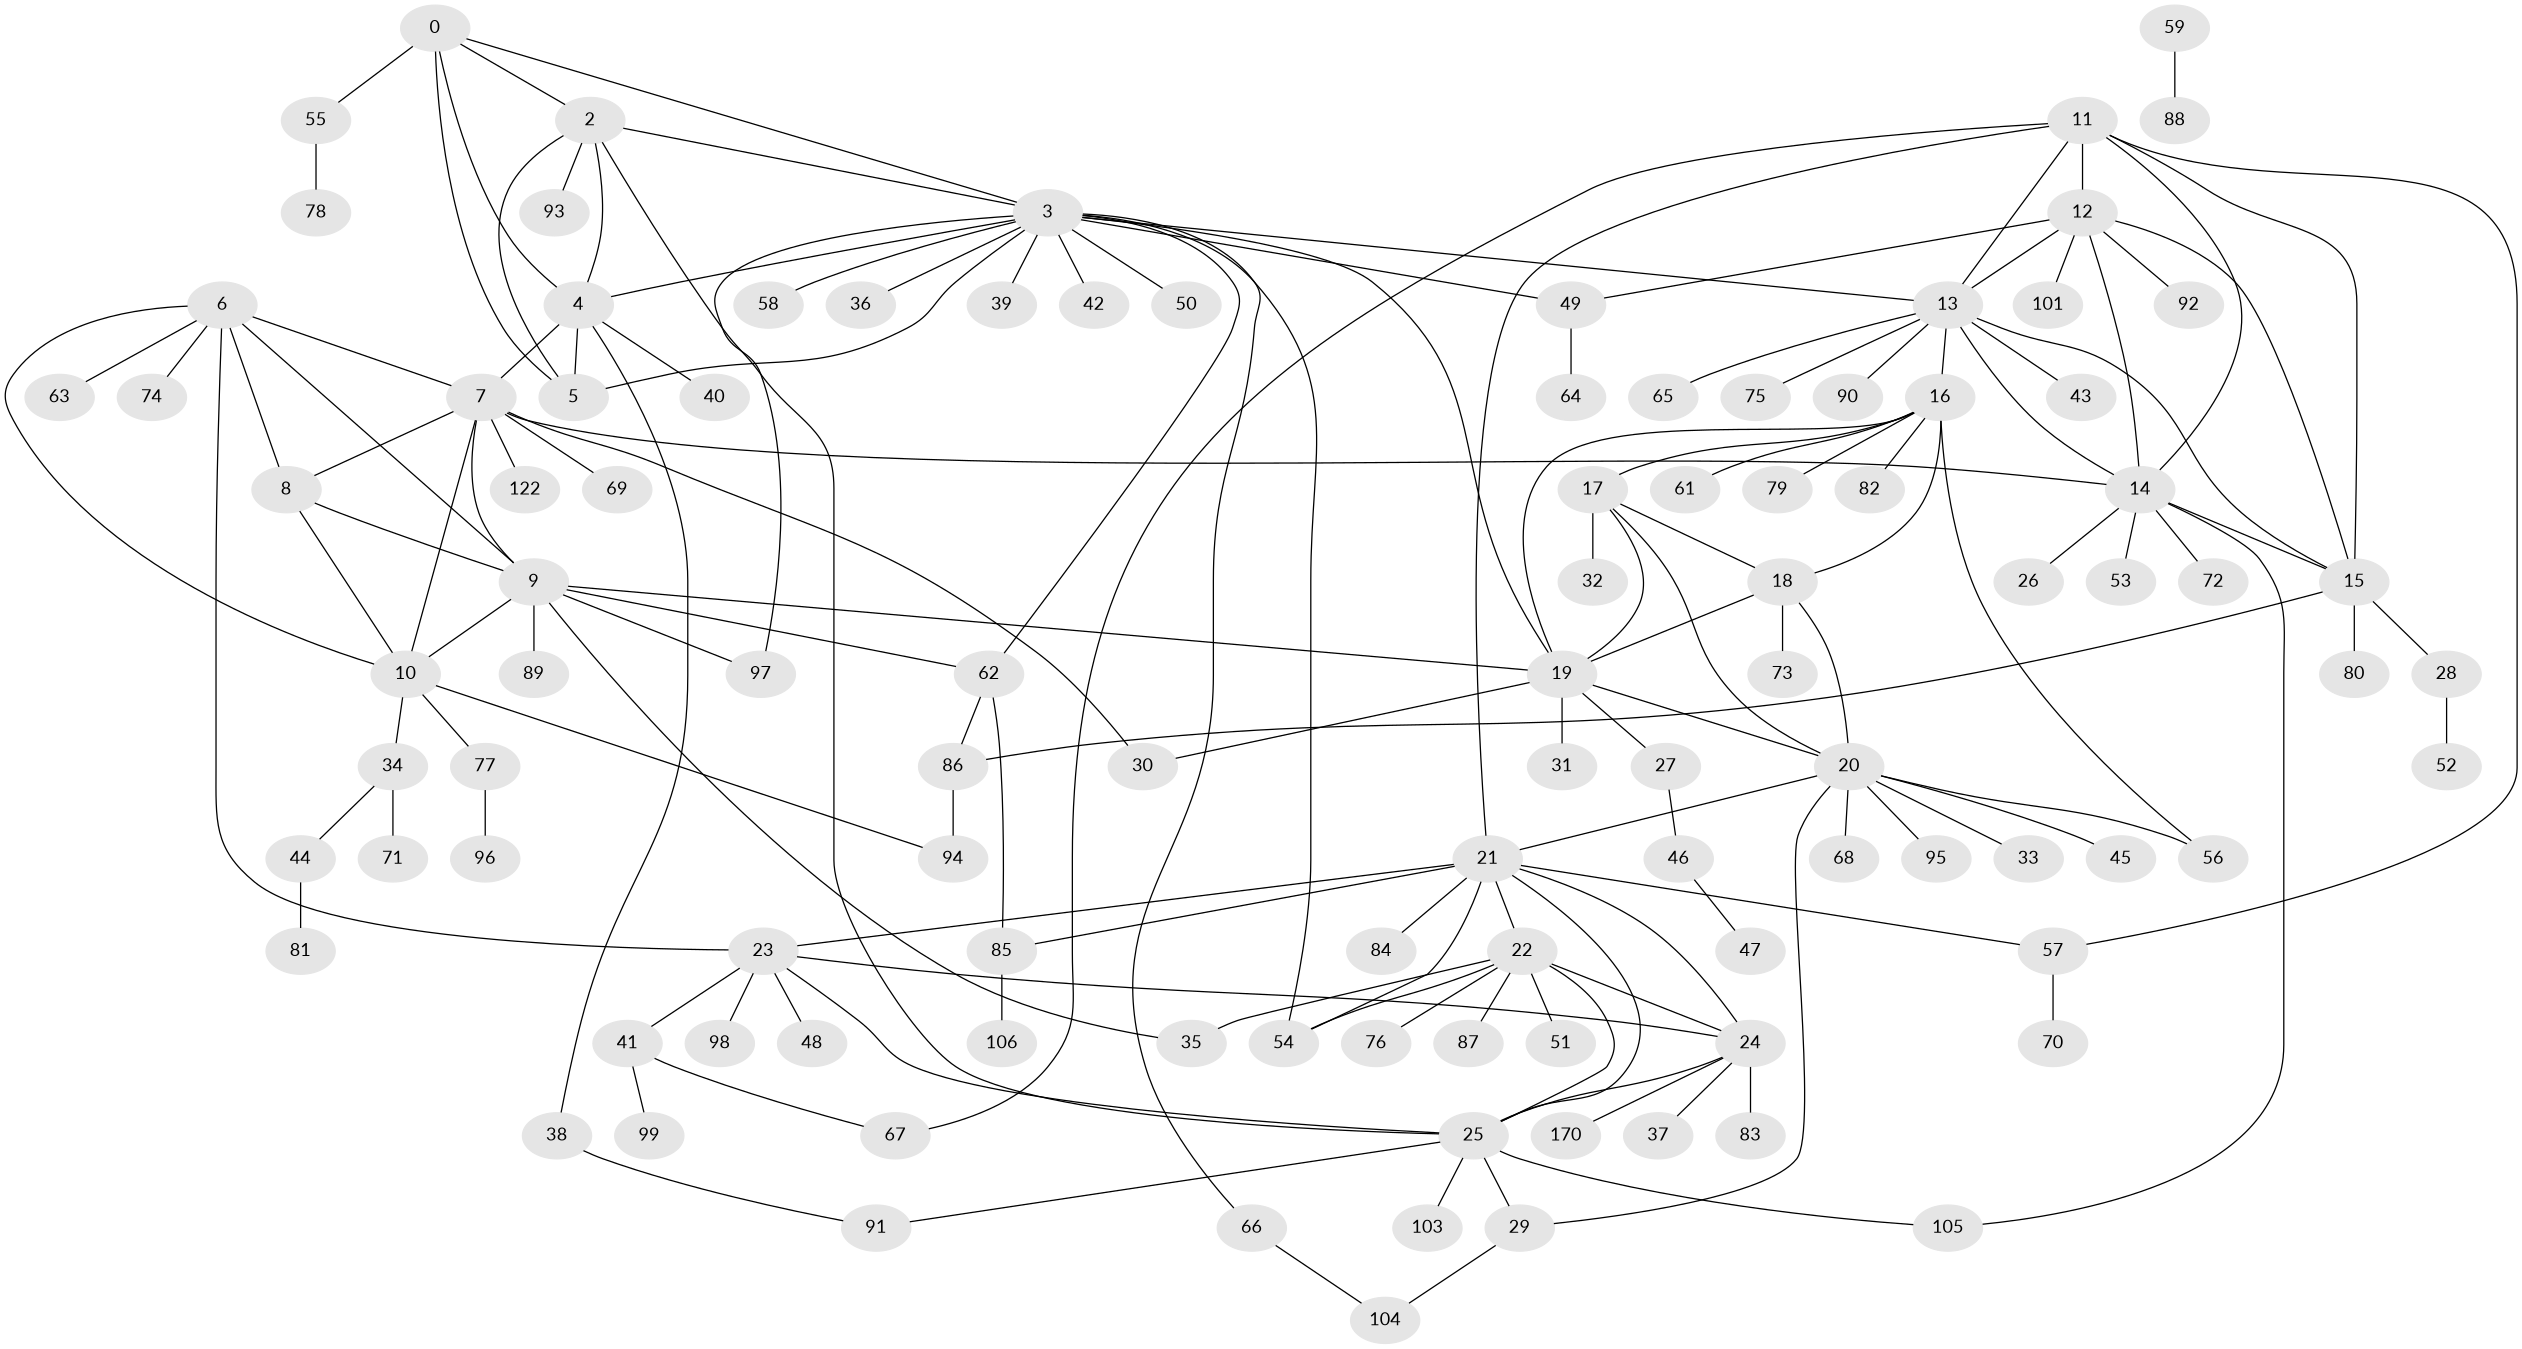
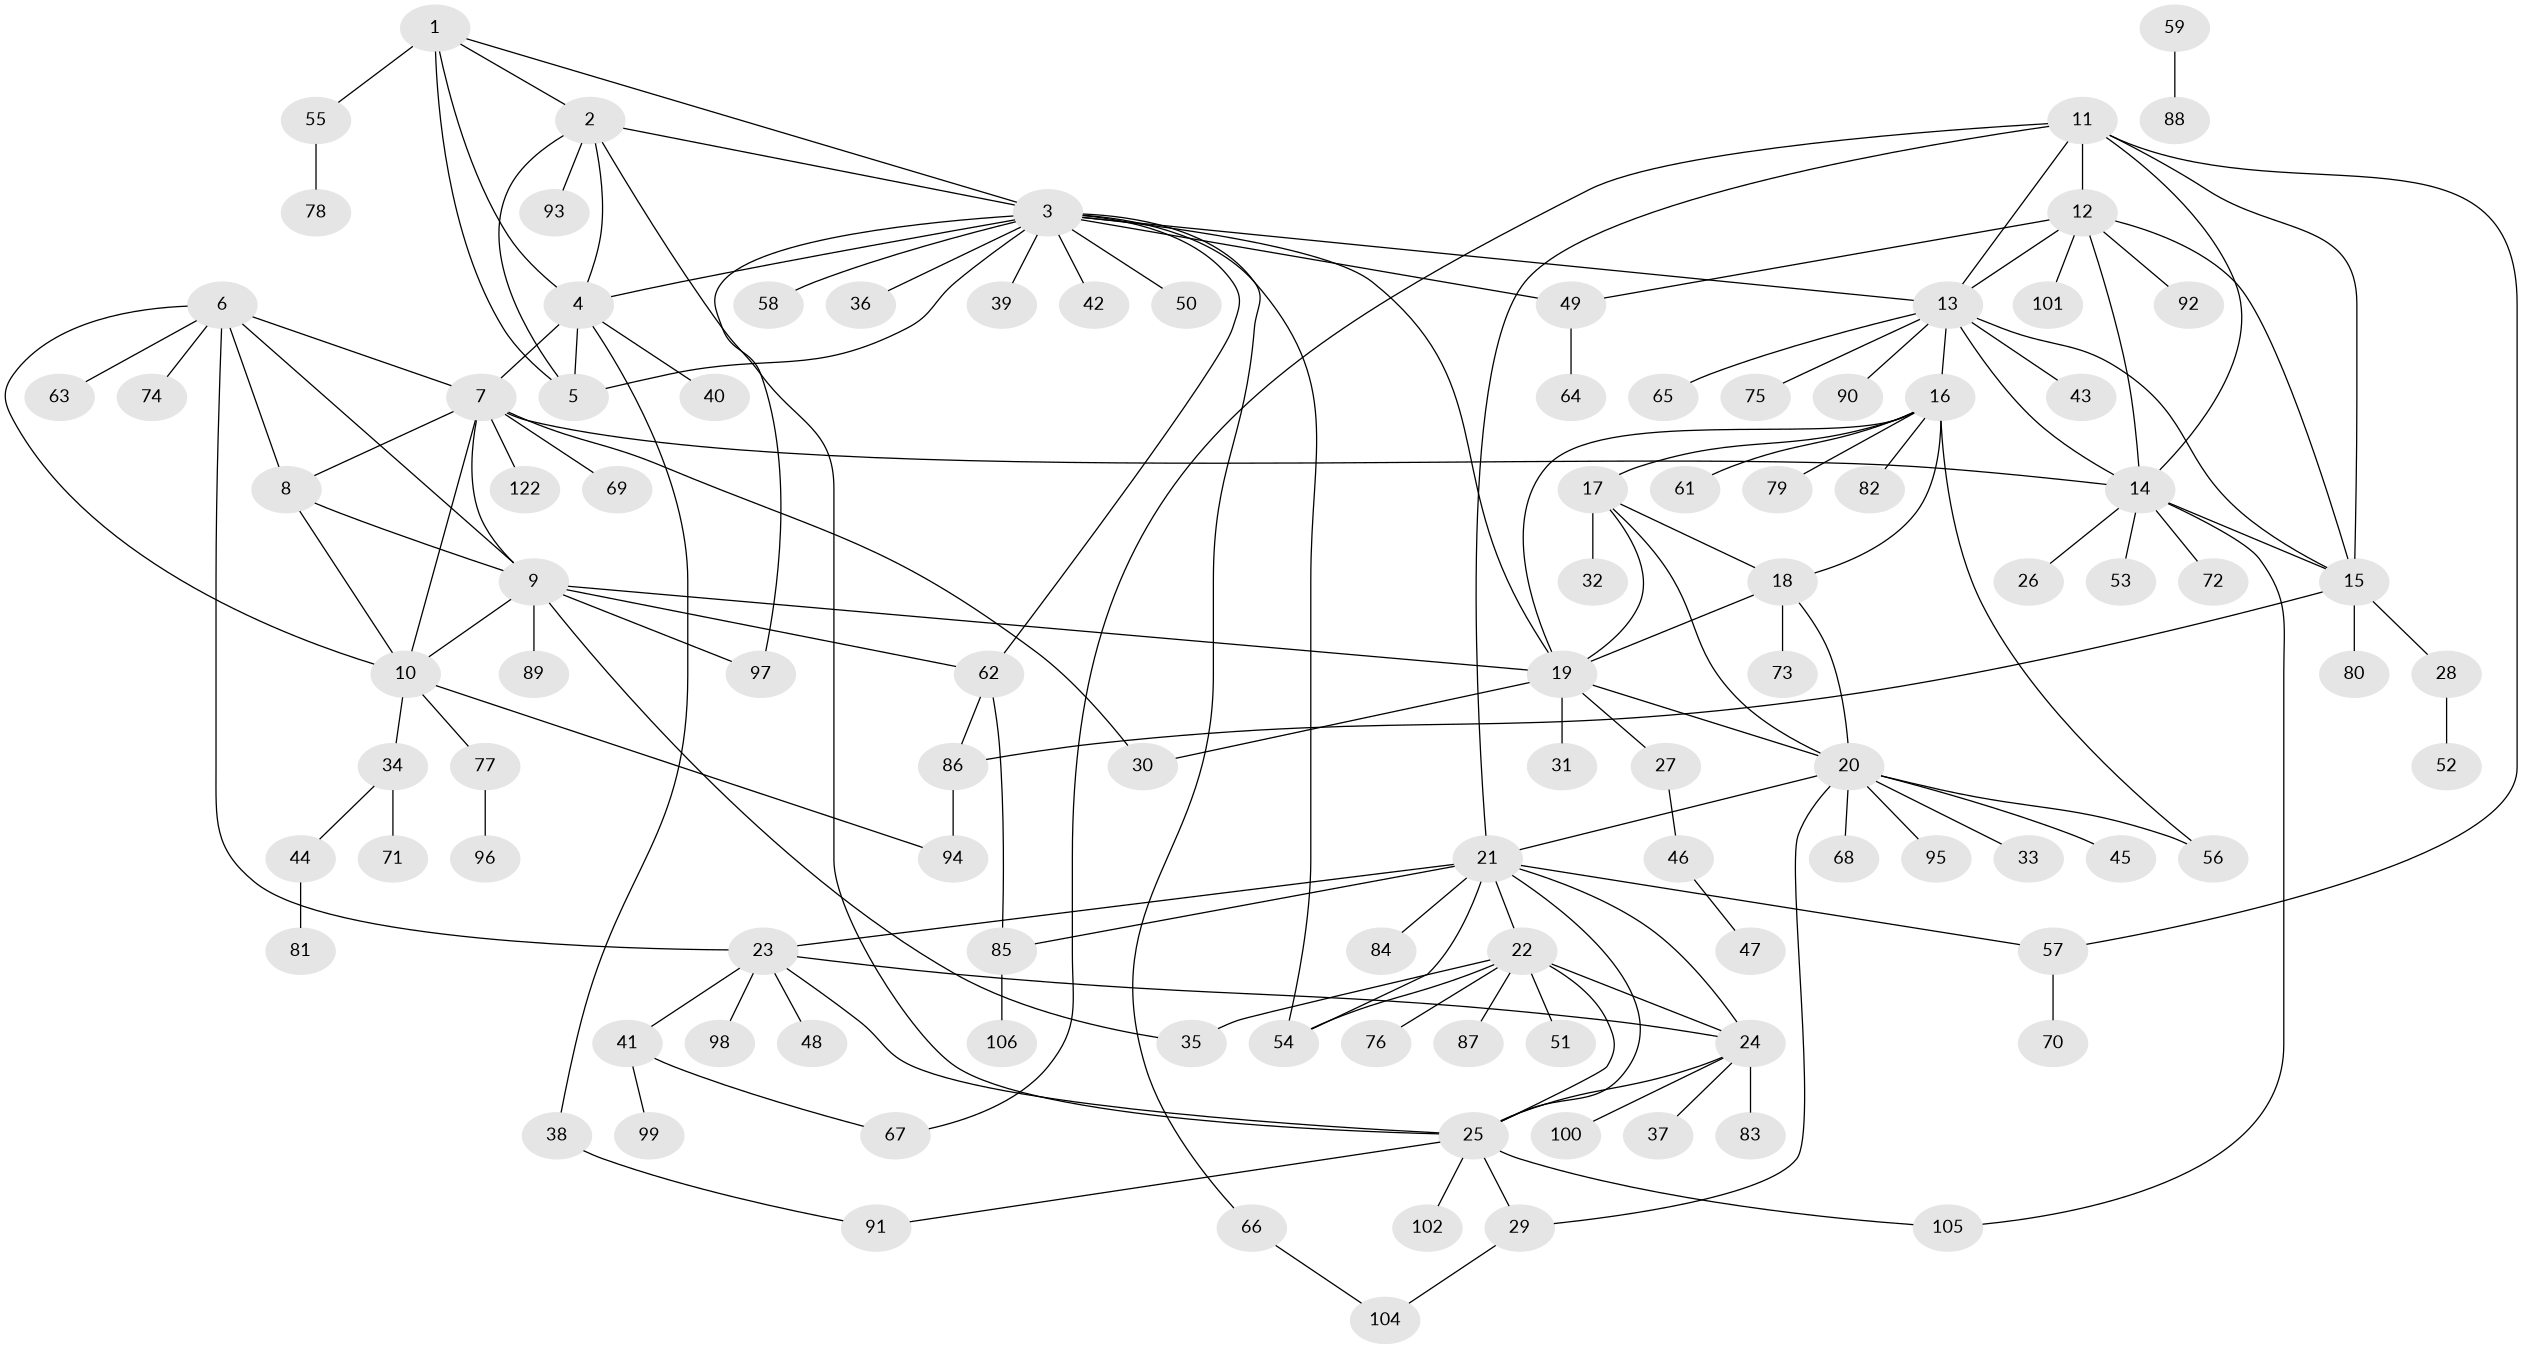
node "0": label "0" -> "1"
node "170": label "170" -> "100"
node "103": label "103" -> "102"
